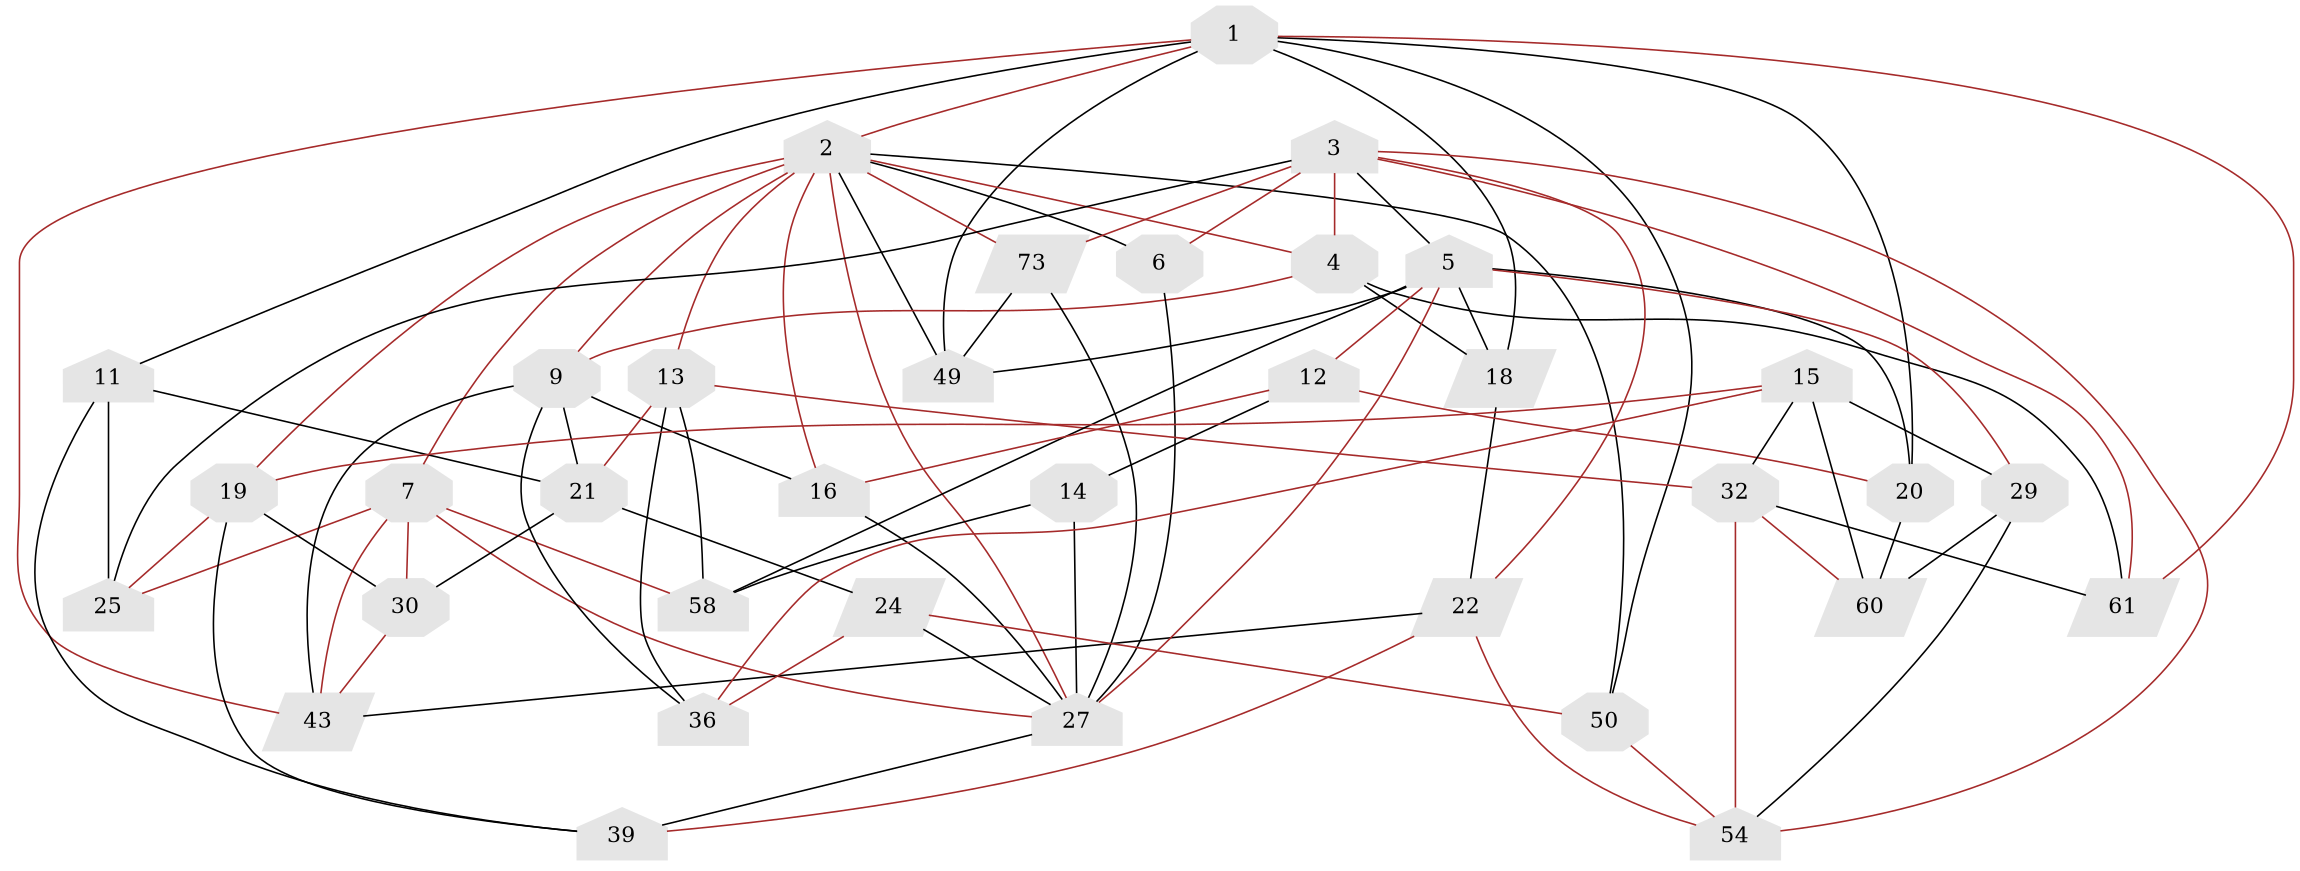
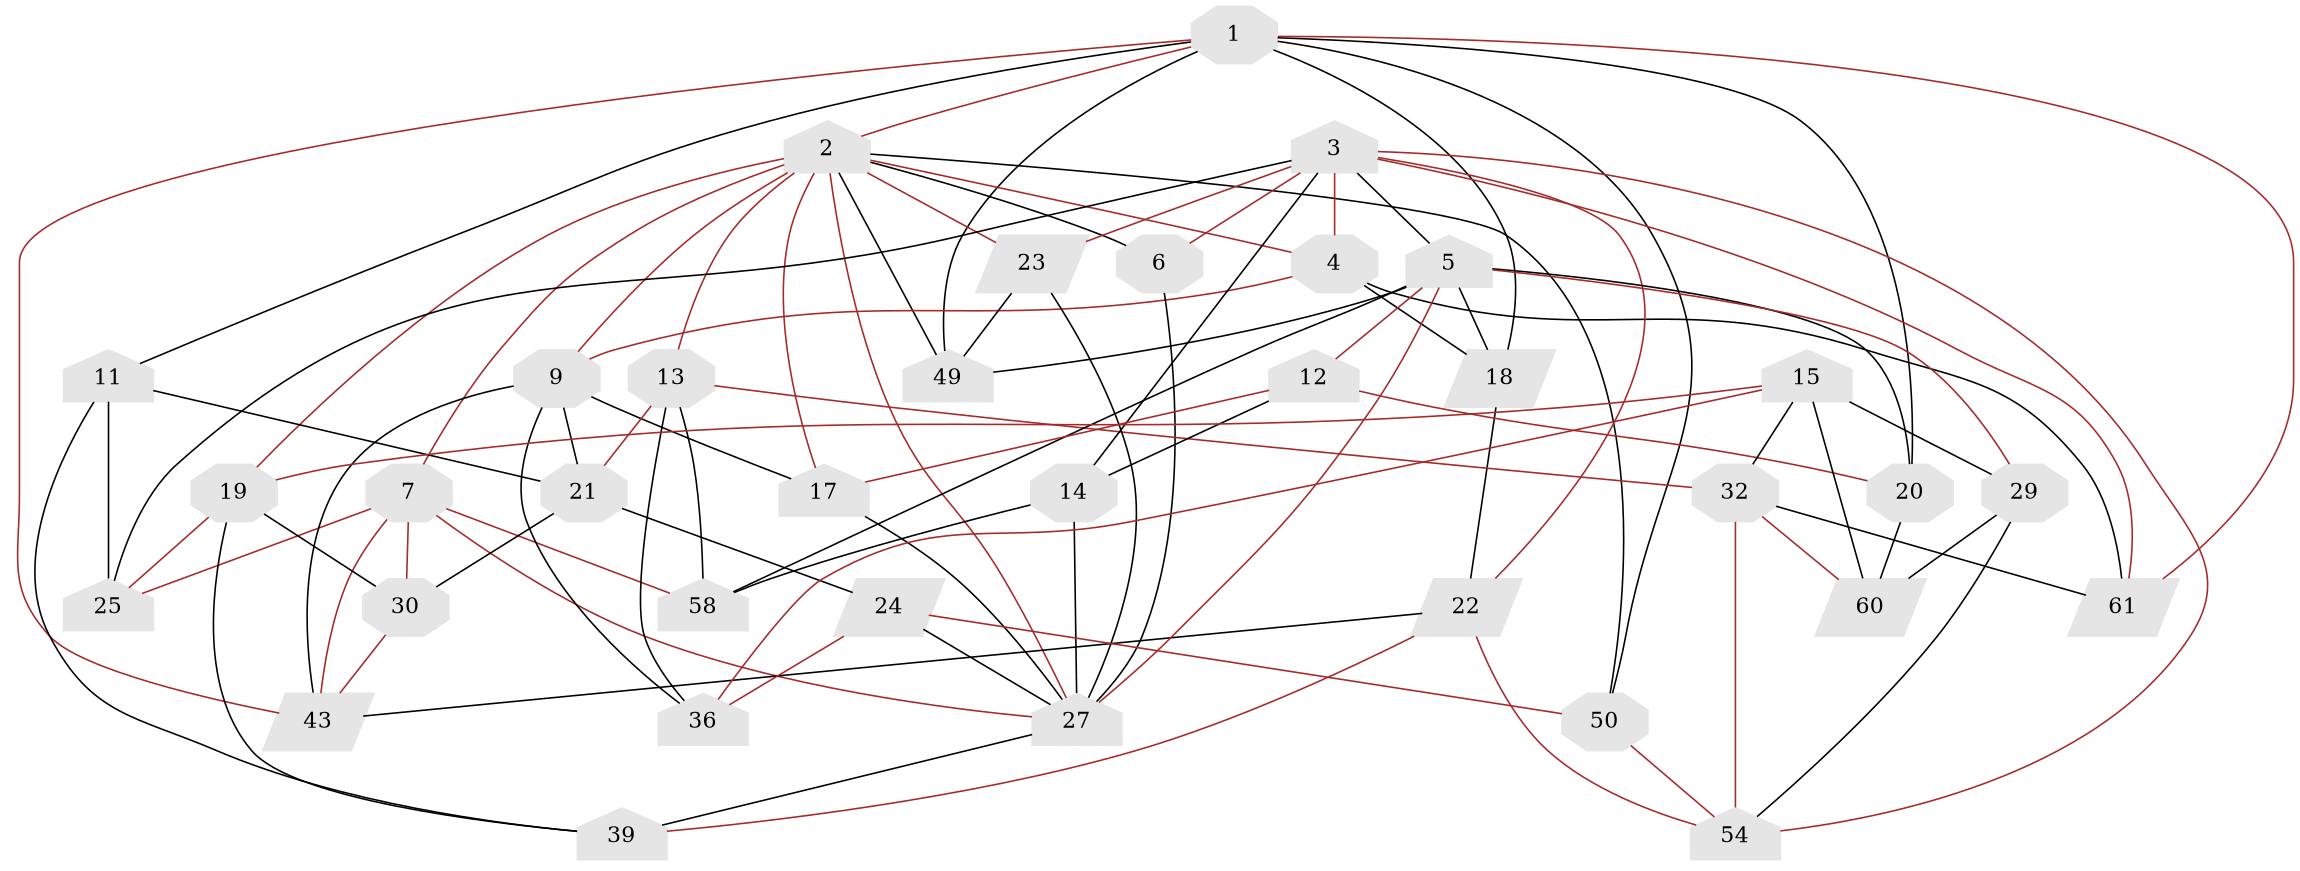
node "73": label "73" -> "23"
edge "3" -- "14": added
node "16": label "16" -> "17"
